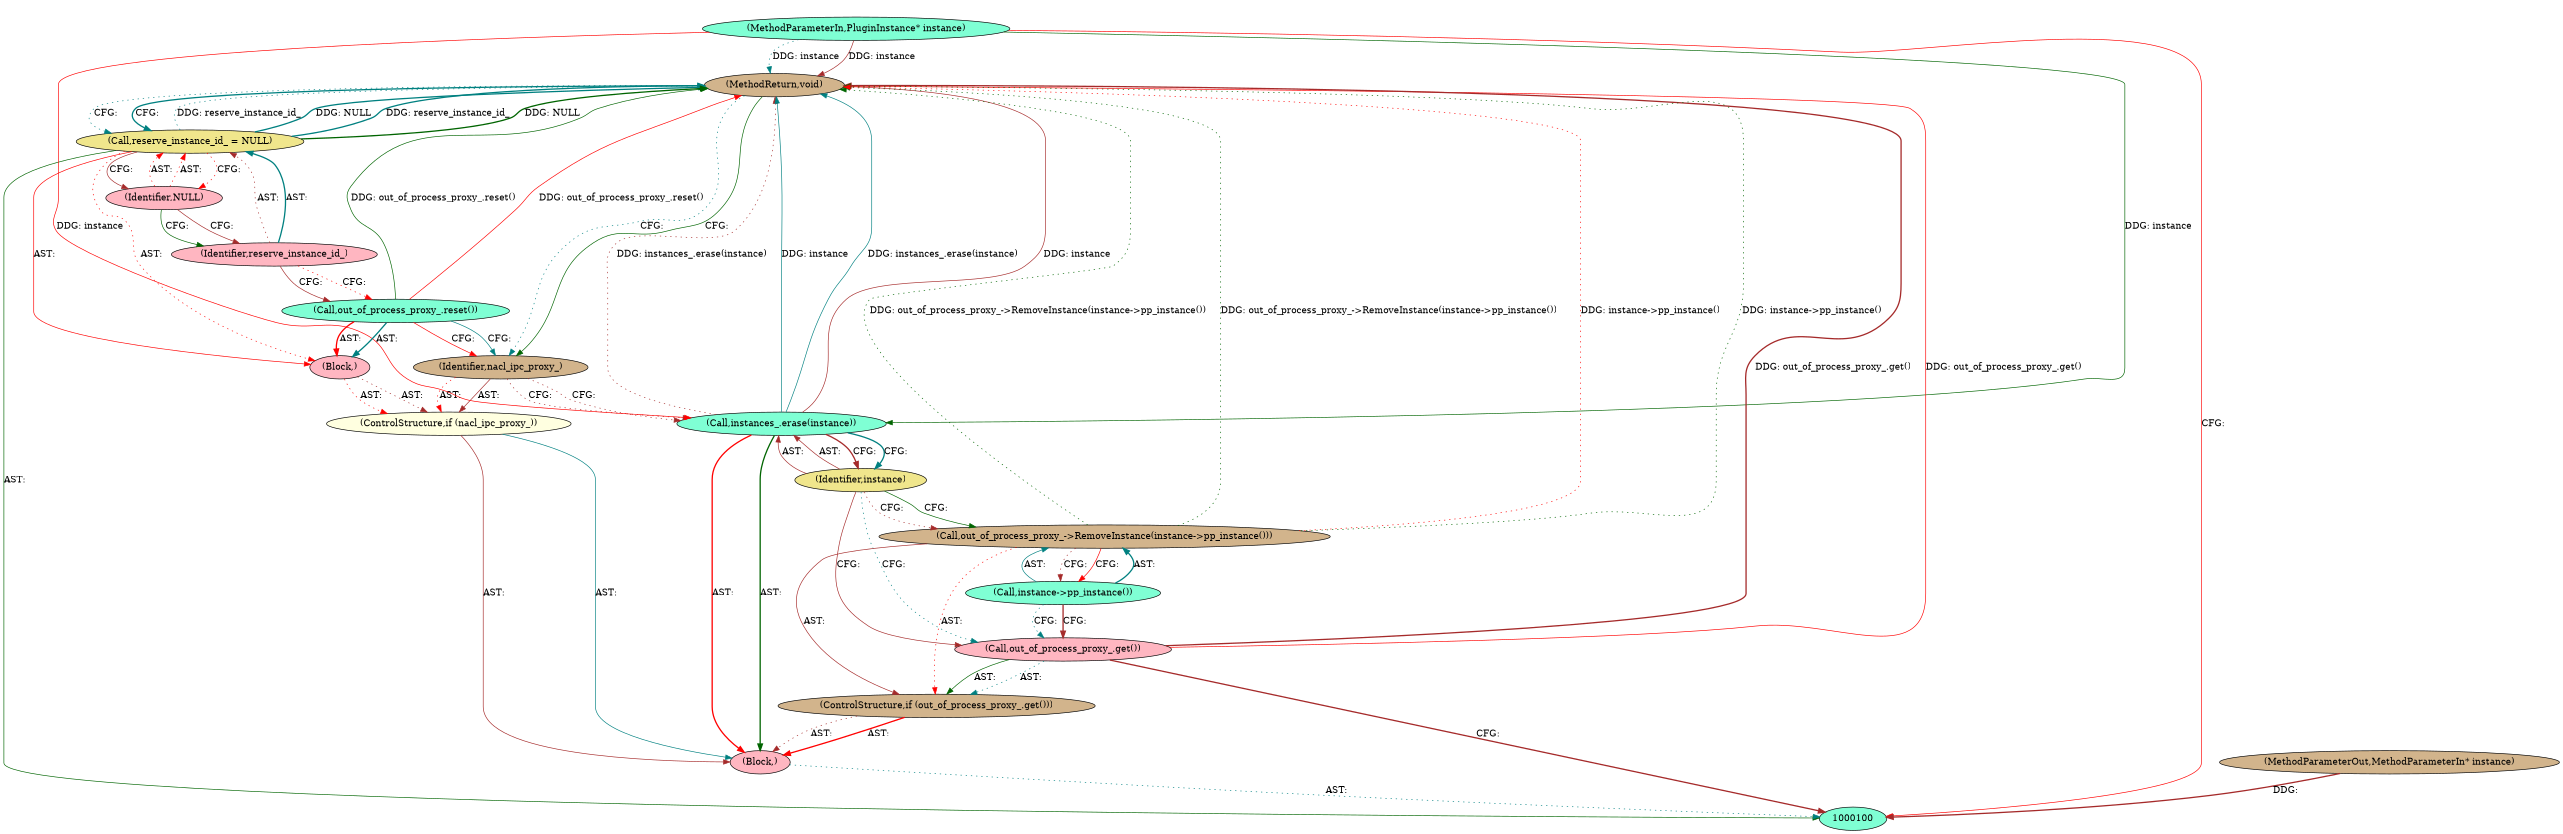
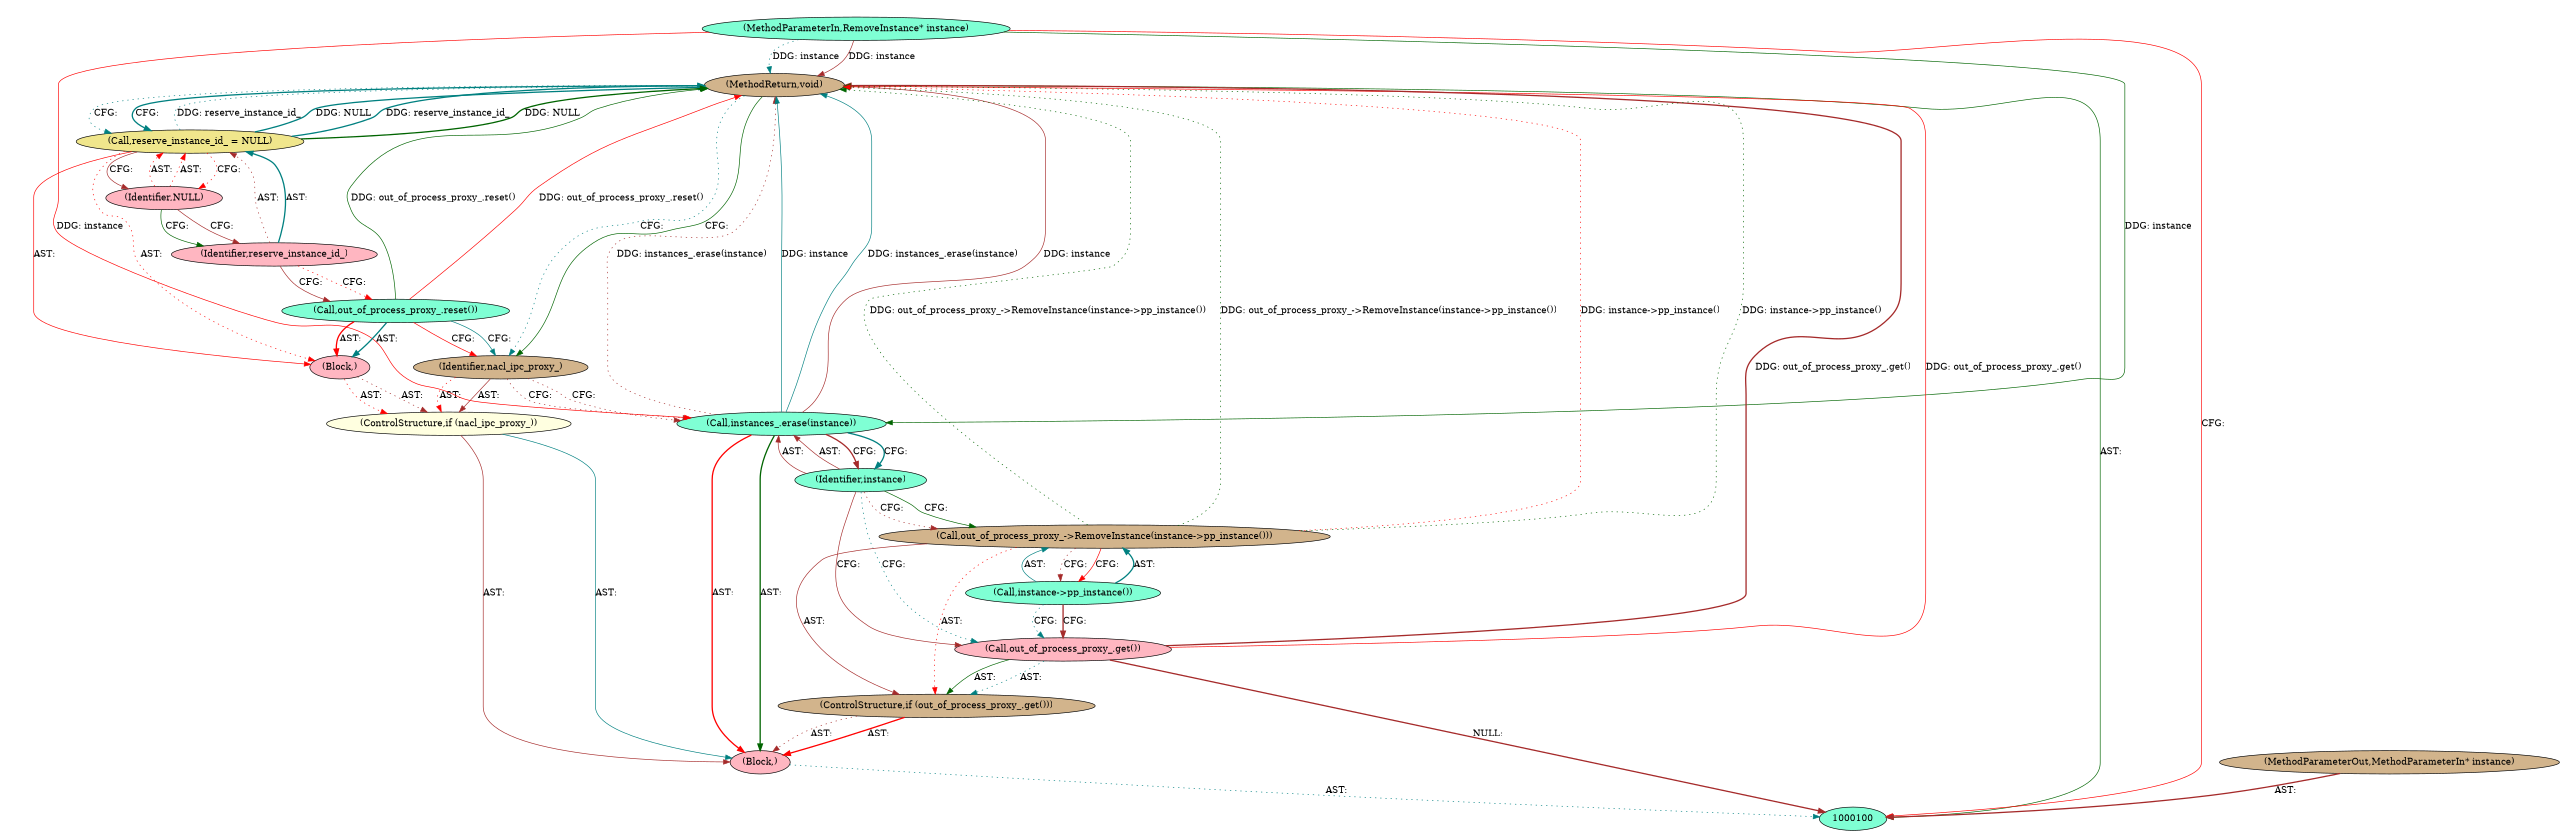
node "(MethodParameterIn,PluginInstance* instance)": label "(MethodParameterIn,PluginInstance* instance)" -> "(MethodParameterIn,RemoveInstance* instance)"
node "(Identifier,instance)": fillcolor khaki -> aquamarine
edge "(Call,out_of_process_proxy_.get())" -> "1000100": label "CFG: " -> "NULL: "
edge "(MethodParameterOut,MethodParameterIn* instance)" -> "1000100": label "DDG: " -> "AST: "
edge "(Call,reserve_instance_id_ = NULL)" -> "1000100": now "(MethodReturn,void)" -> "1000100"
